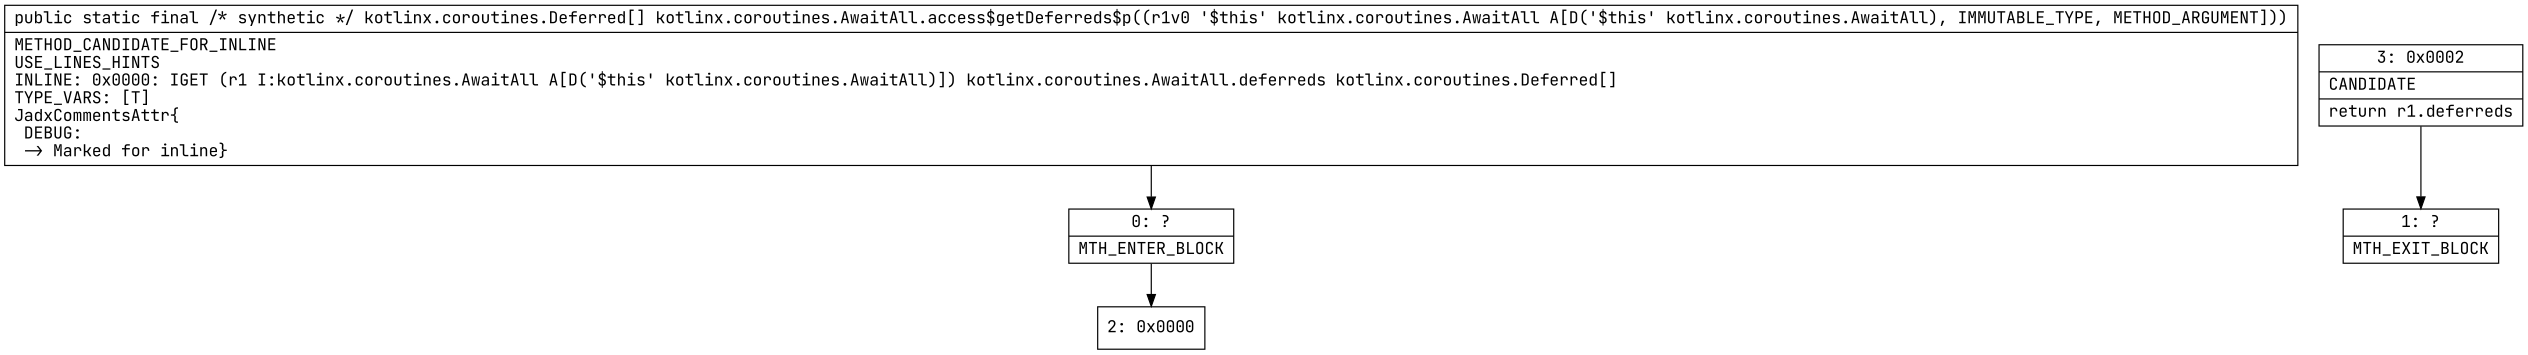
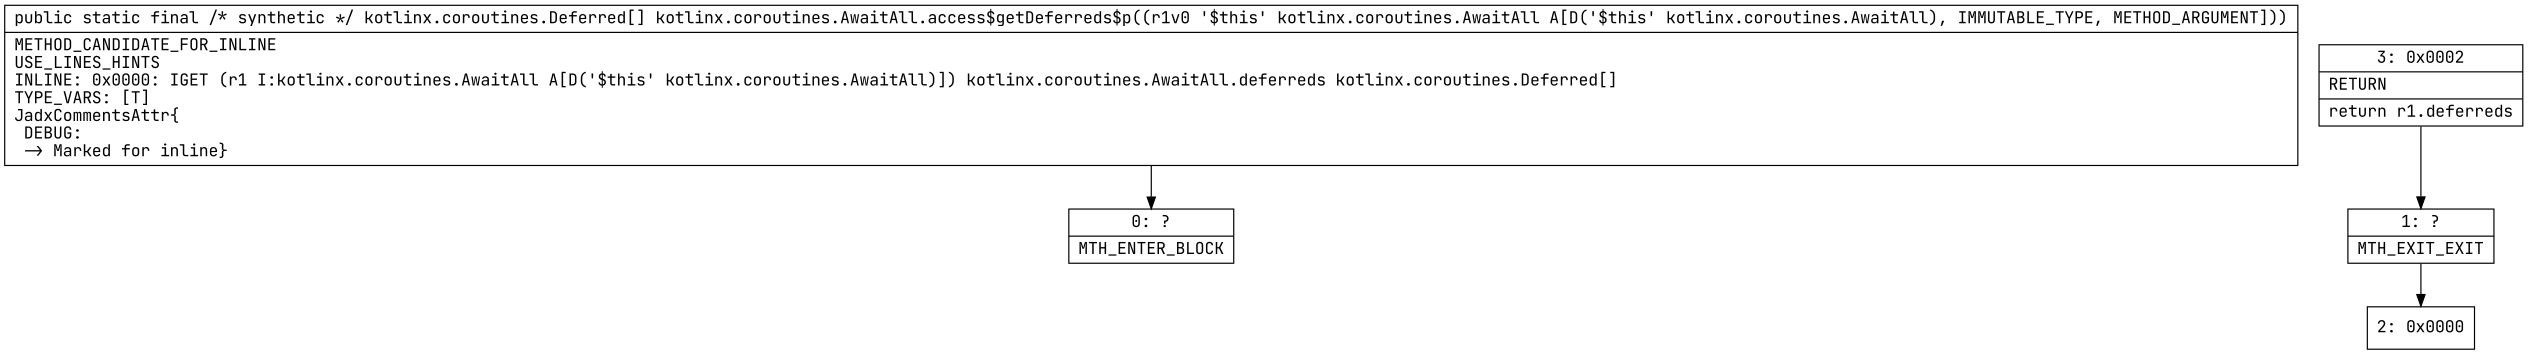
node "3: 0x0002": text "CANDIDATE" -> "RETURN"
node "1: ?": text "MTH_EXIT_BLOCK" -> "MTH_EXIT_EXIT"
edge "0: ?" -> "2: 0x0000": now "1: ?" -> "2: 0x0000"
